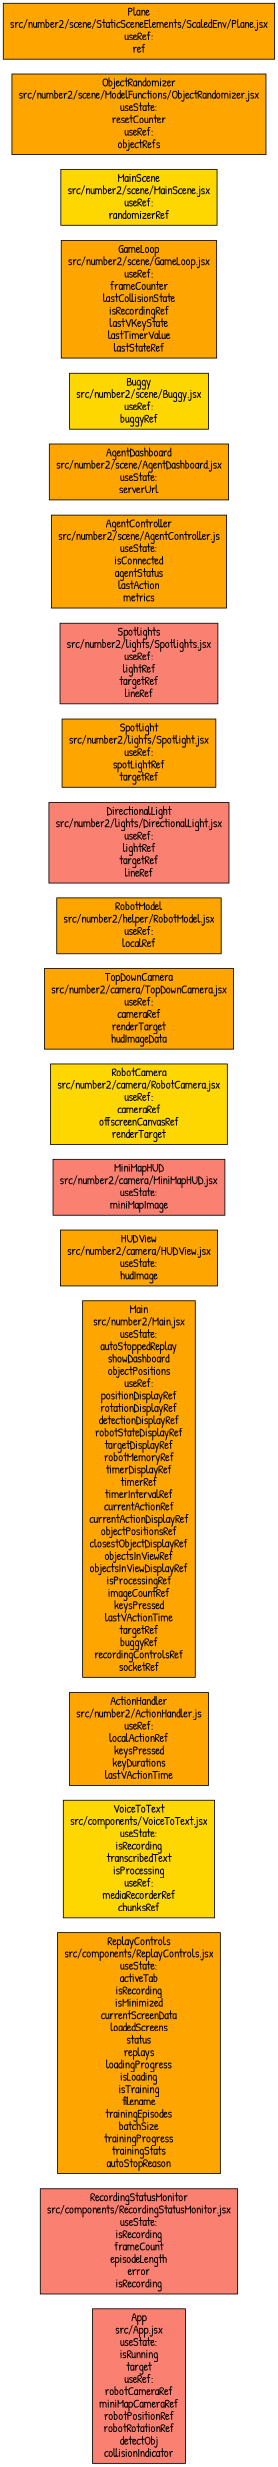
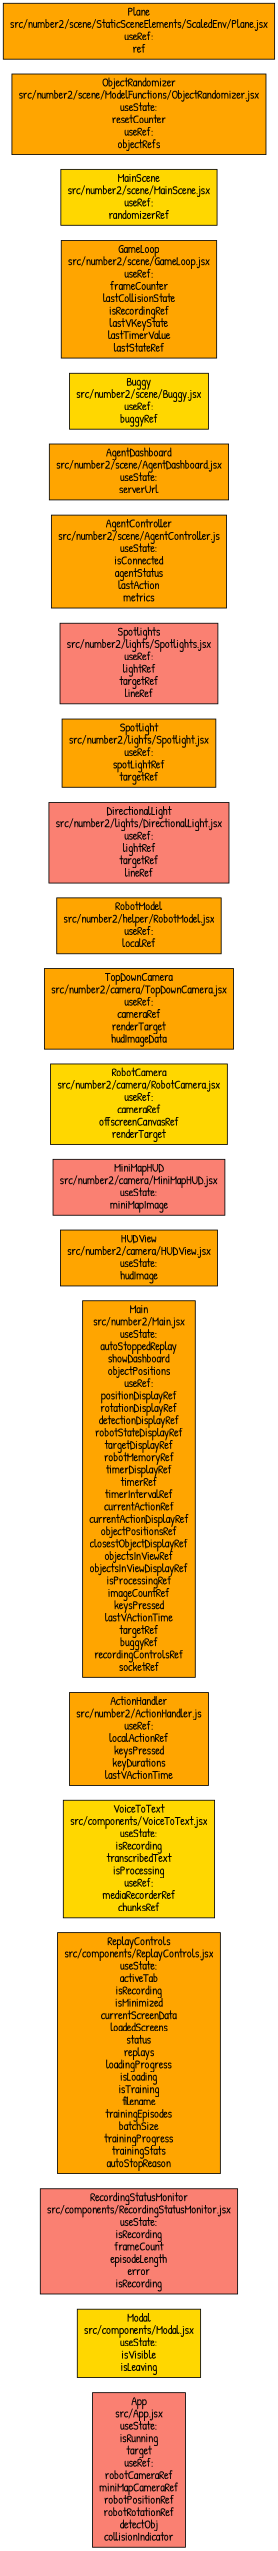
node "Modal src/components/Modal.jsx useState: isVisible isLeaving": added
